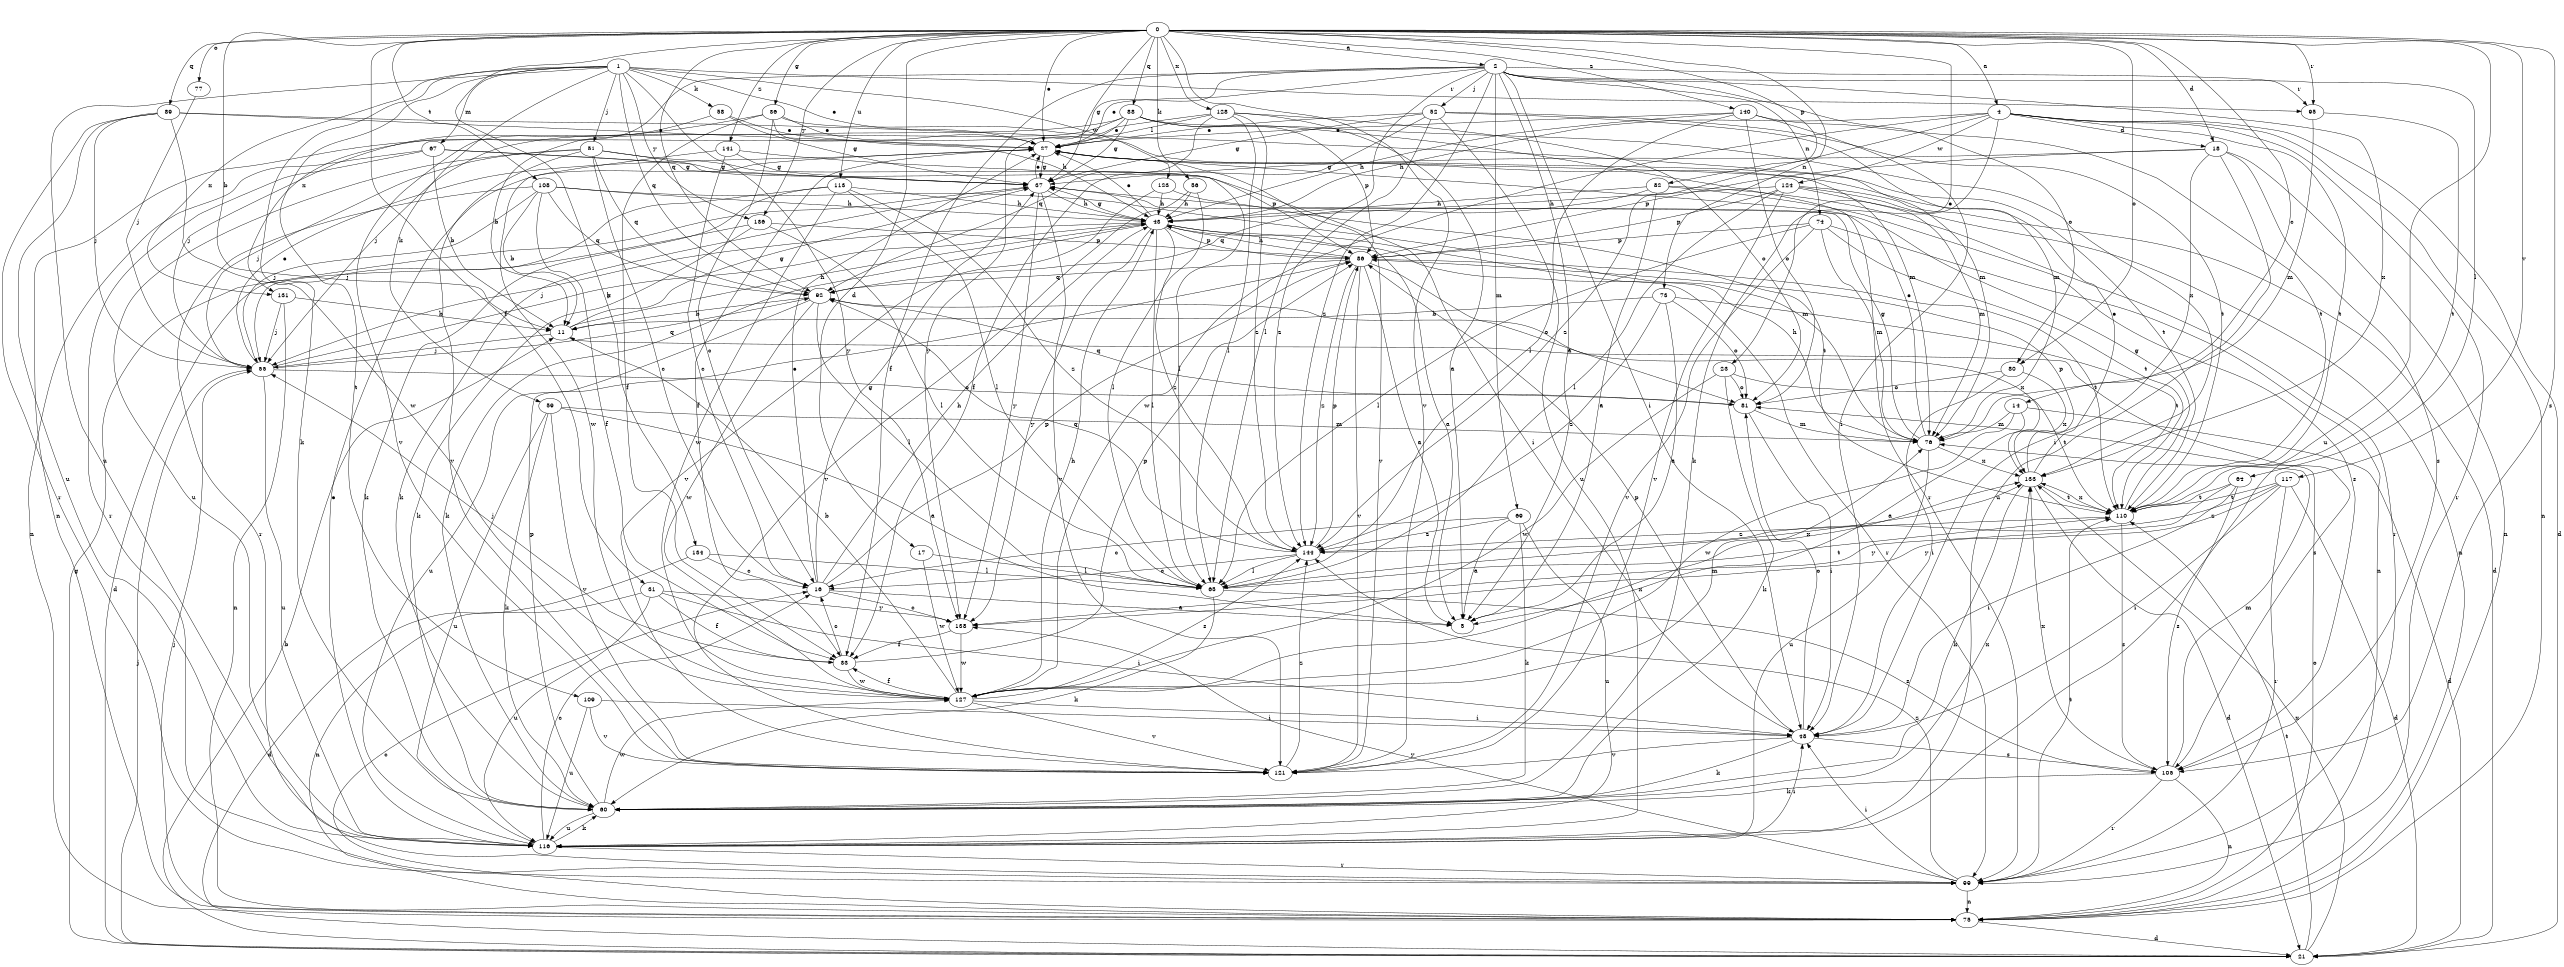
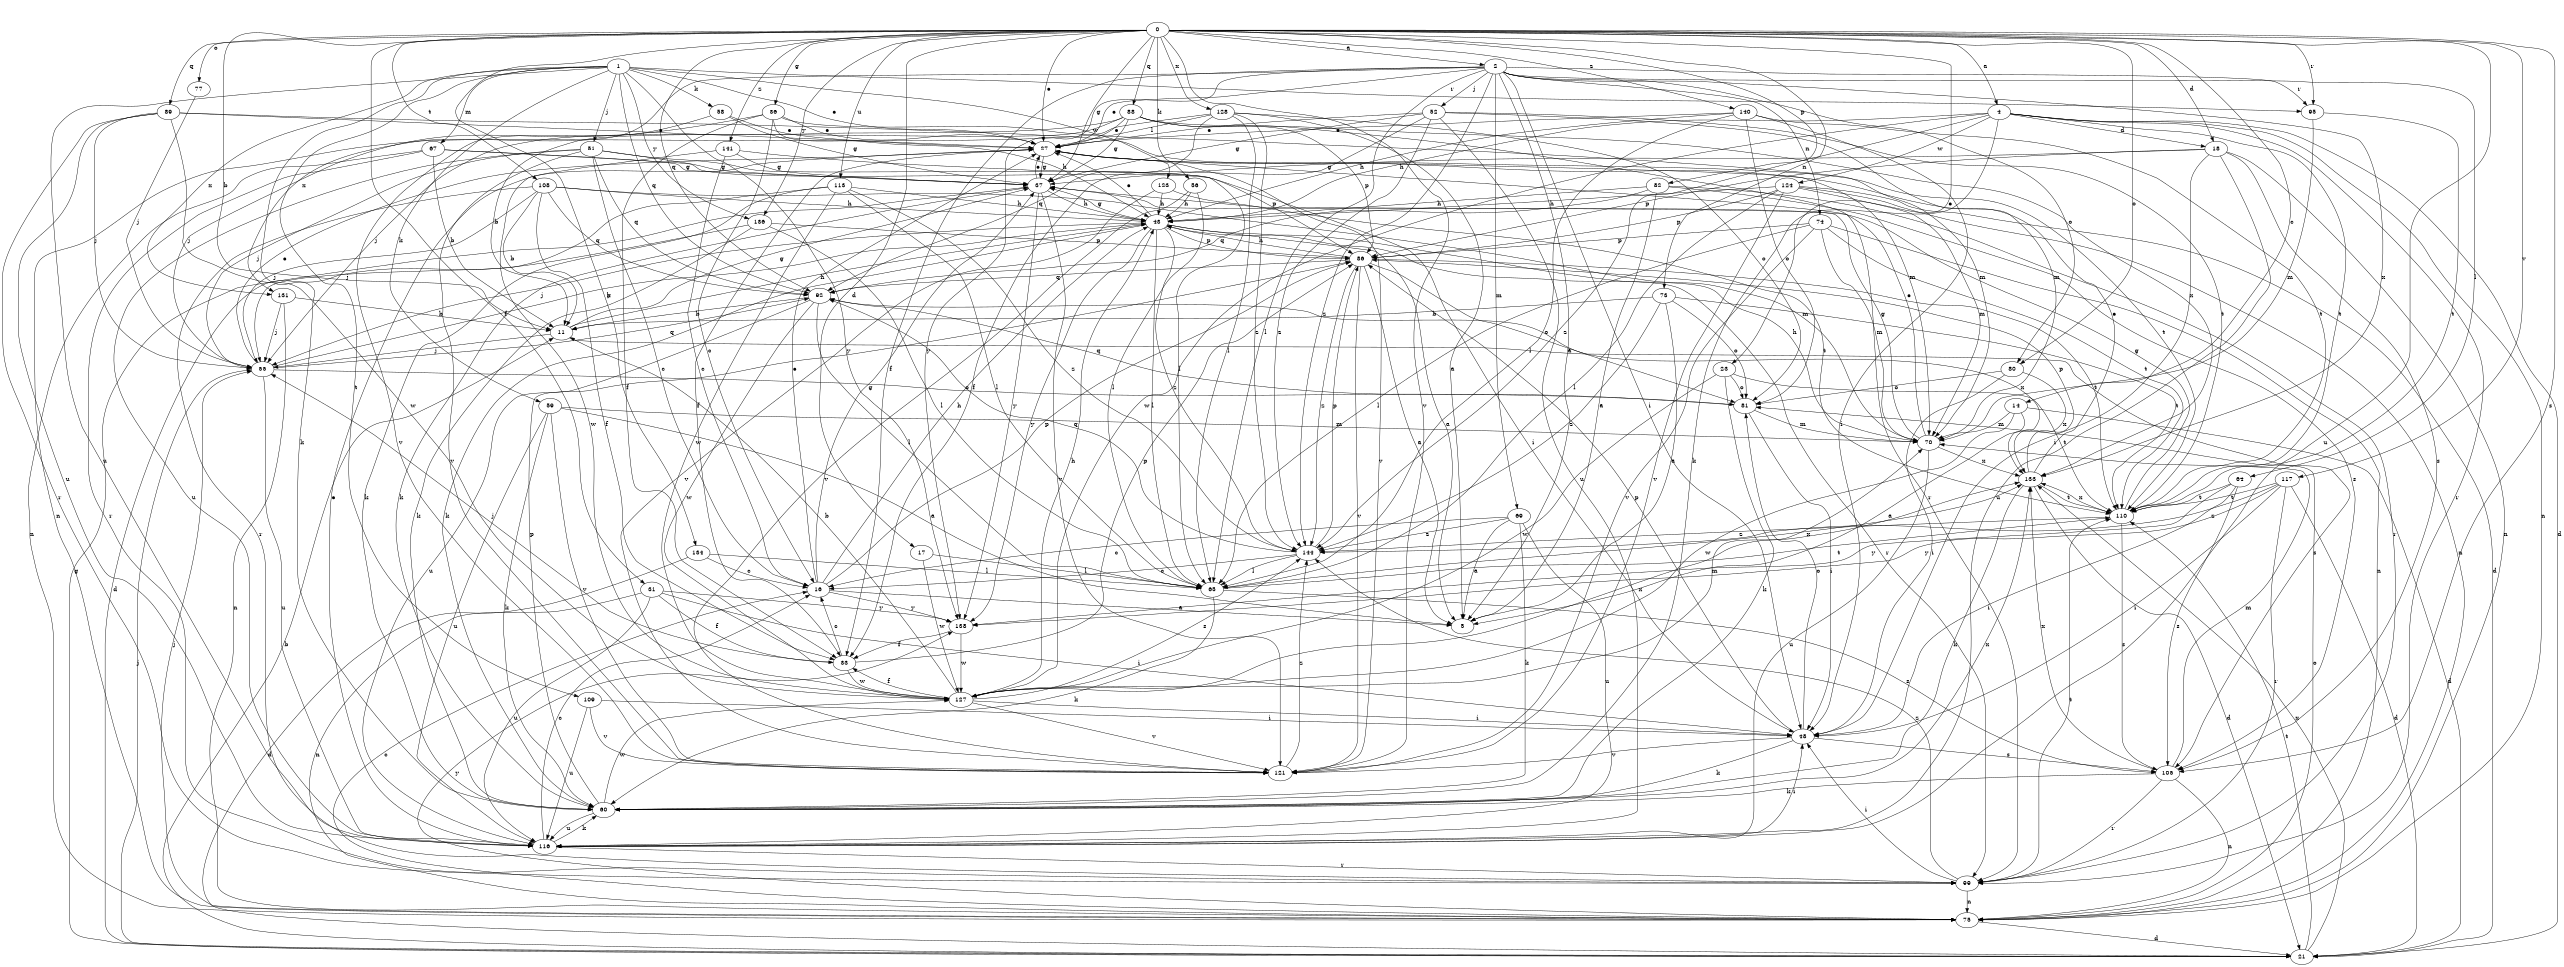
node "76": label "76" -> "70"
edge "16" -> "138": label "c" -> "y"
edge "99" -> "138": now "75" -> "138"
